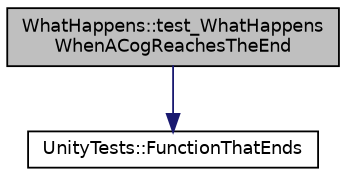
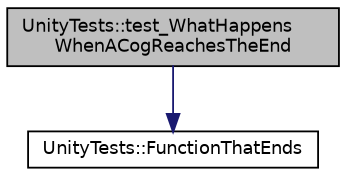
node "WhatHappens::test_WhatHappens WhenACogReachesTheEnd": label "WhatHappens::test_WhatHappens WhenACogReachesTheEnd" -> "UnityTests::test_WhatHappens WhenACogReachesTheEnd"
